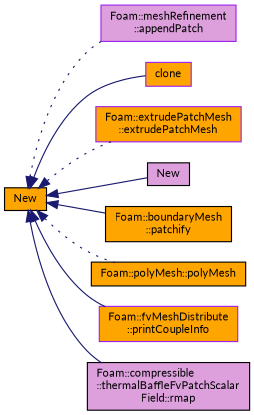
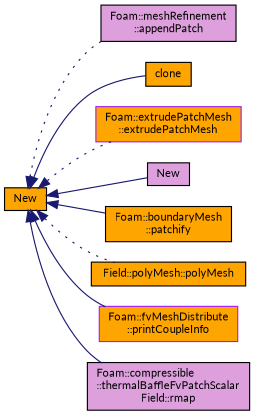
node "Foam::meshRefinement ::appendPatch": color purple -> black
node "clone": color purple -> black
node "Foam::polyMesh::polyMesh": label "Foam::polyMesh::polyMesh" -> "Field::polyMesh::polyMesh"
